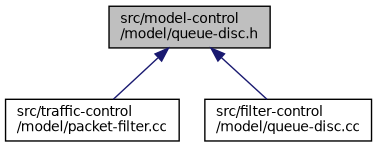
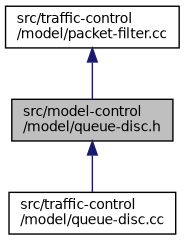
edge "src/traffic-control /model/packet-filter.cc" -> "src/model-control /model/queue-disc.h": reversed
node "src/filter-control /model/queue-disc.cc": label "src/filter-control /model/queue-disc.cc" -> "src/traffic-control /model/queue-disc.cc"
